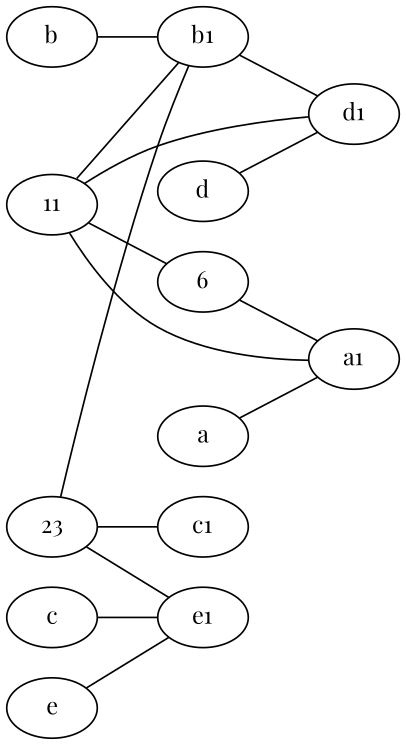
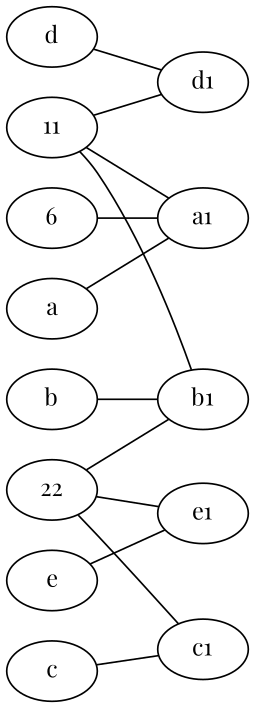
edge "b1" -- "d1": removed
edge "11" -- "6": removed
node "23": label "23" -> "22"
edge "c" -- "e1": now "c" -- "c1"
